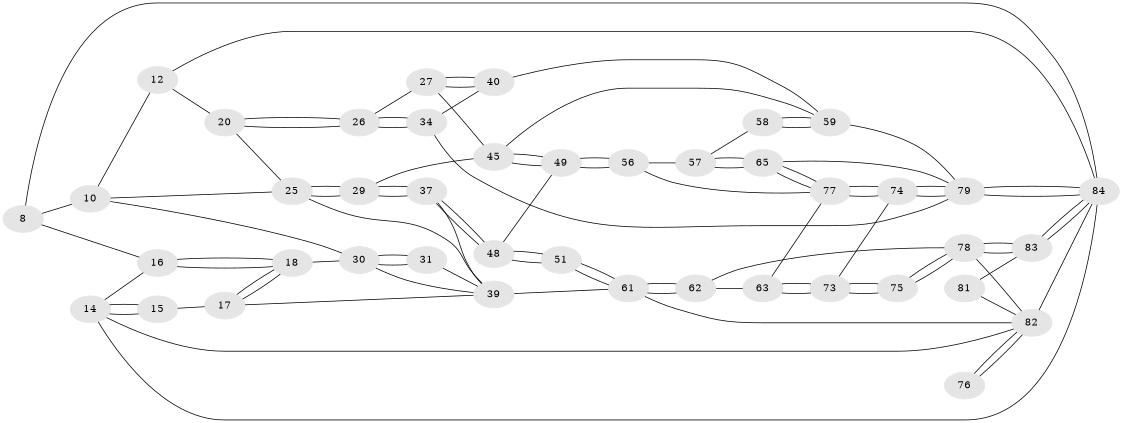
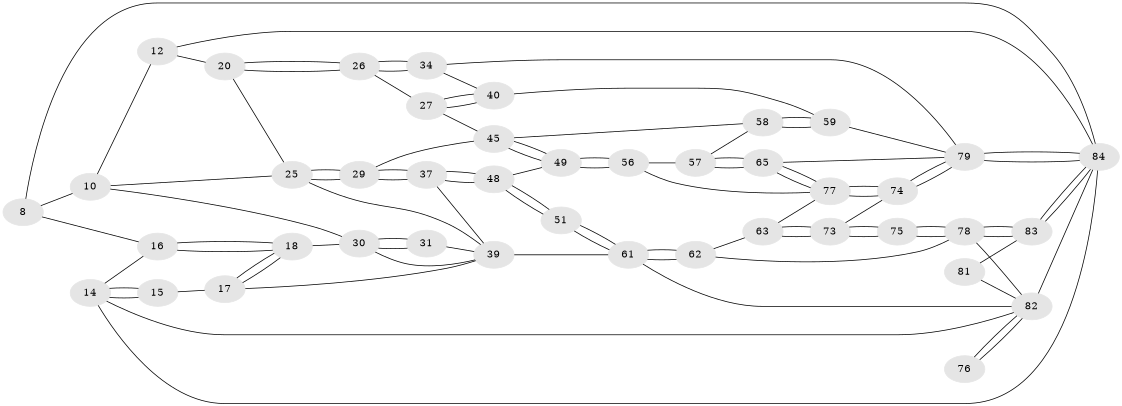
edge "59" -- "45": now "58" -- "45"
